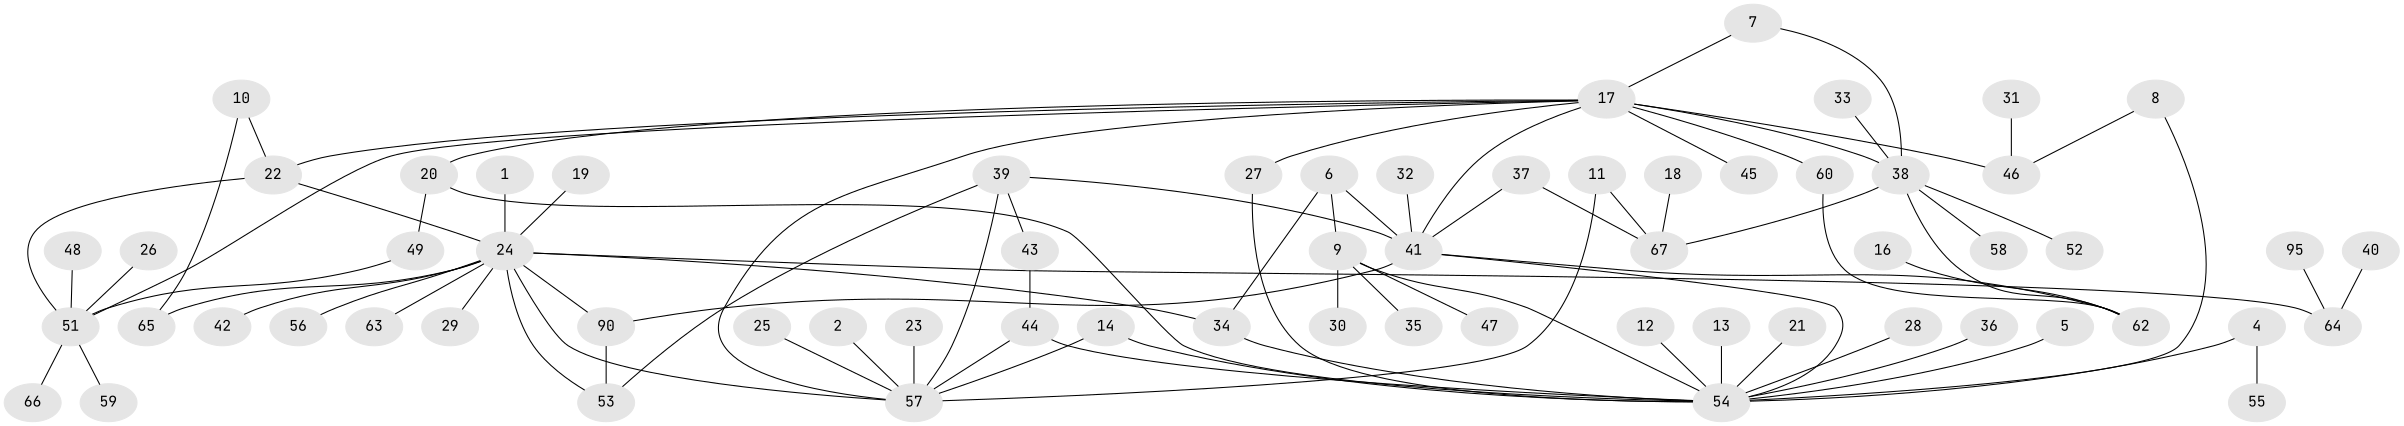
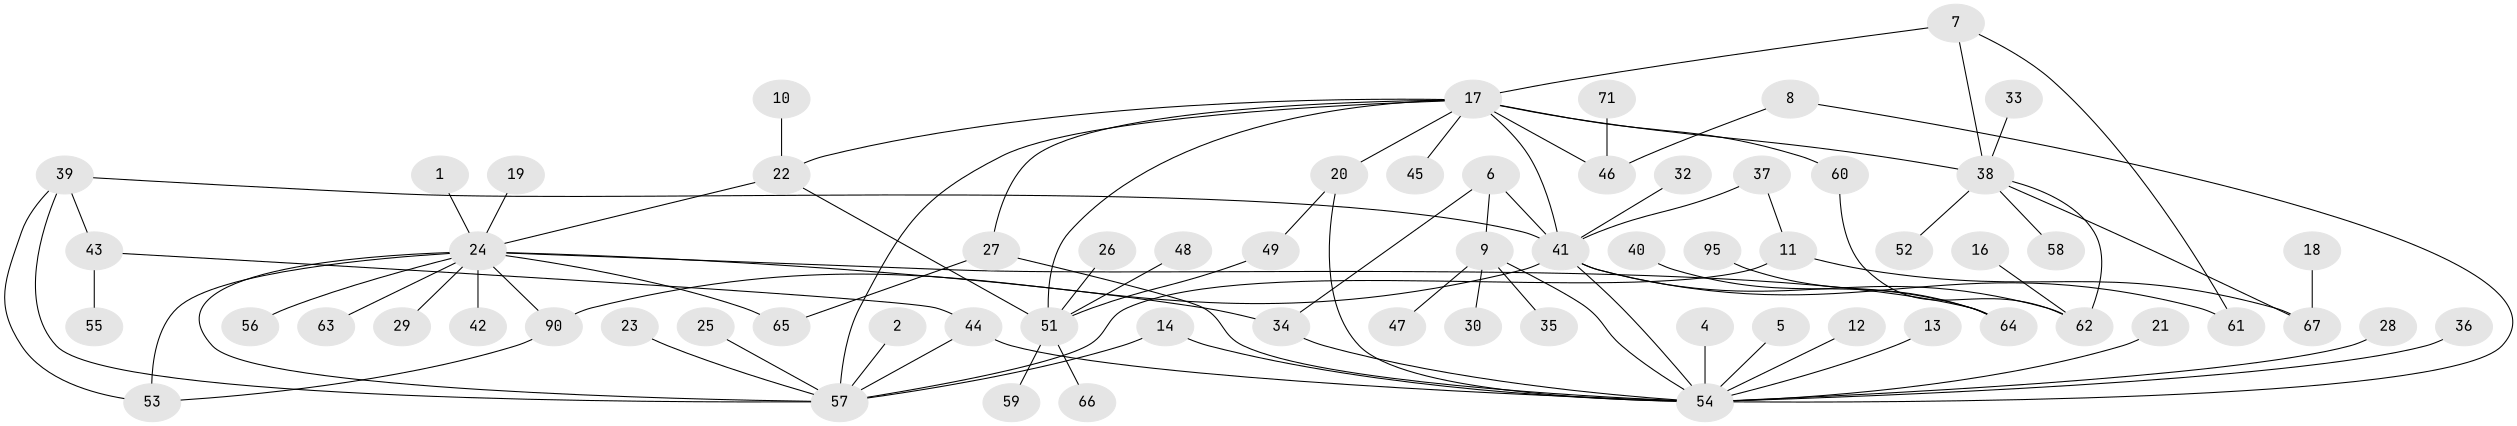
node "31": label "31" -> "71"
edge "37" -- "67": now "37" -- "11"
edge "10" -- "65": now "27" -- "65"
node "61": added
edge "4" -- "55": now "43" -- "55"
